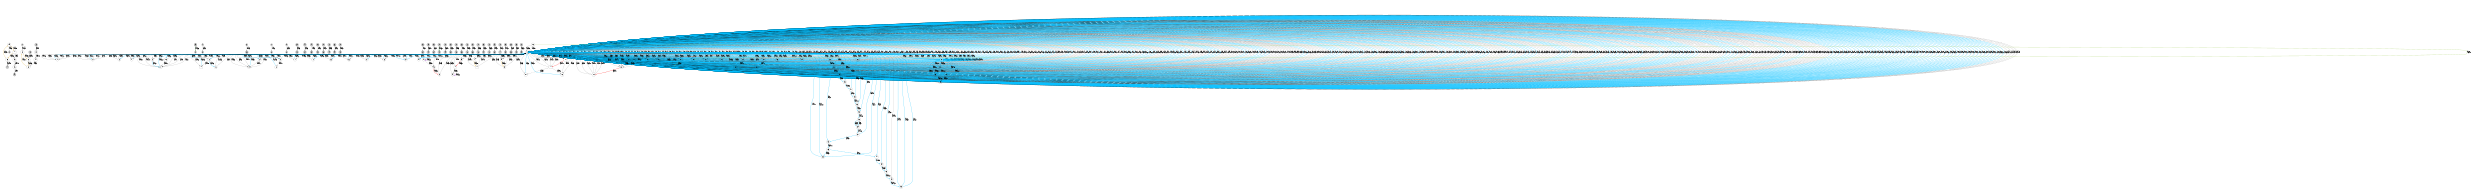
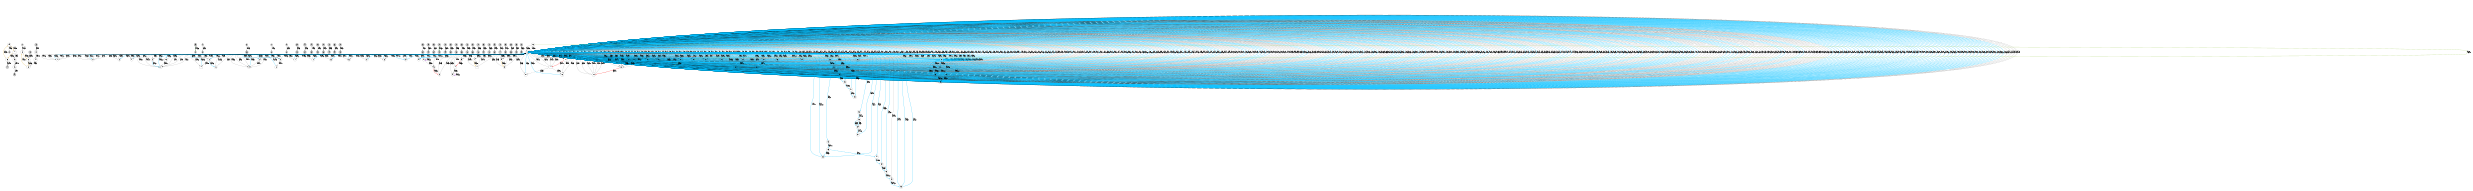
edge "157" -> "127": reversed
node "135": removed
edge "137" -> "134": removed, label "id -378 1.6k 60x"
